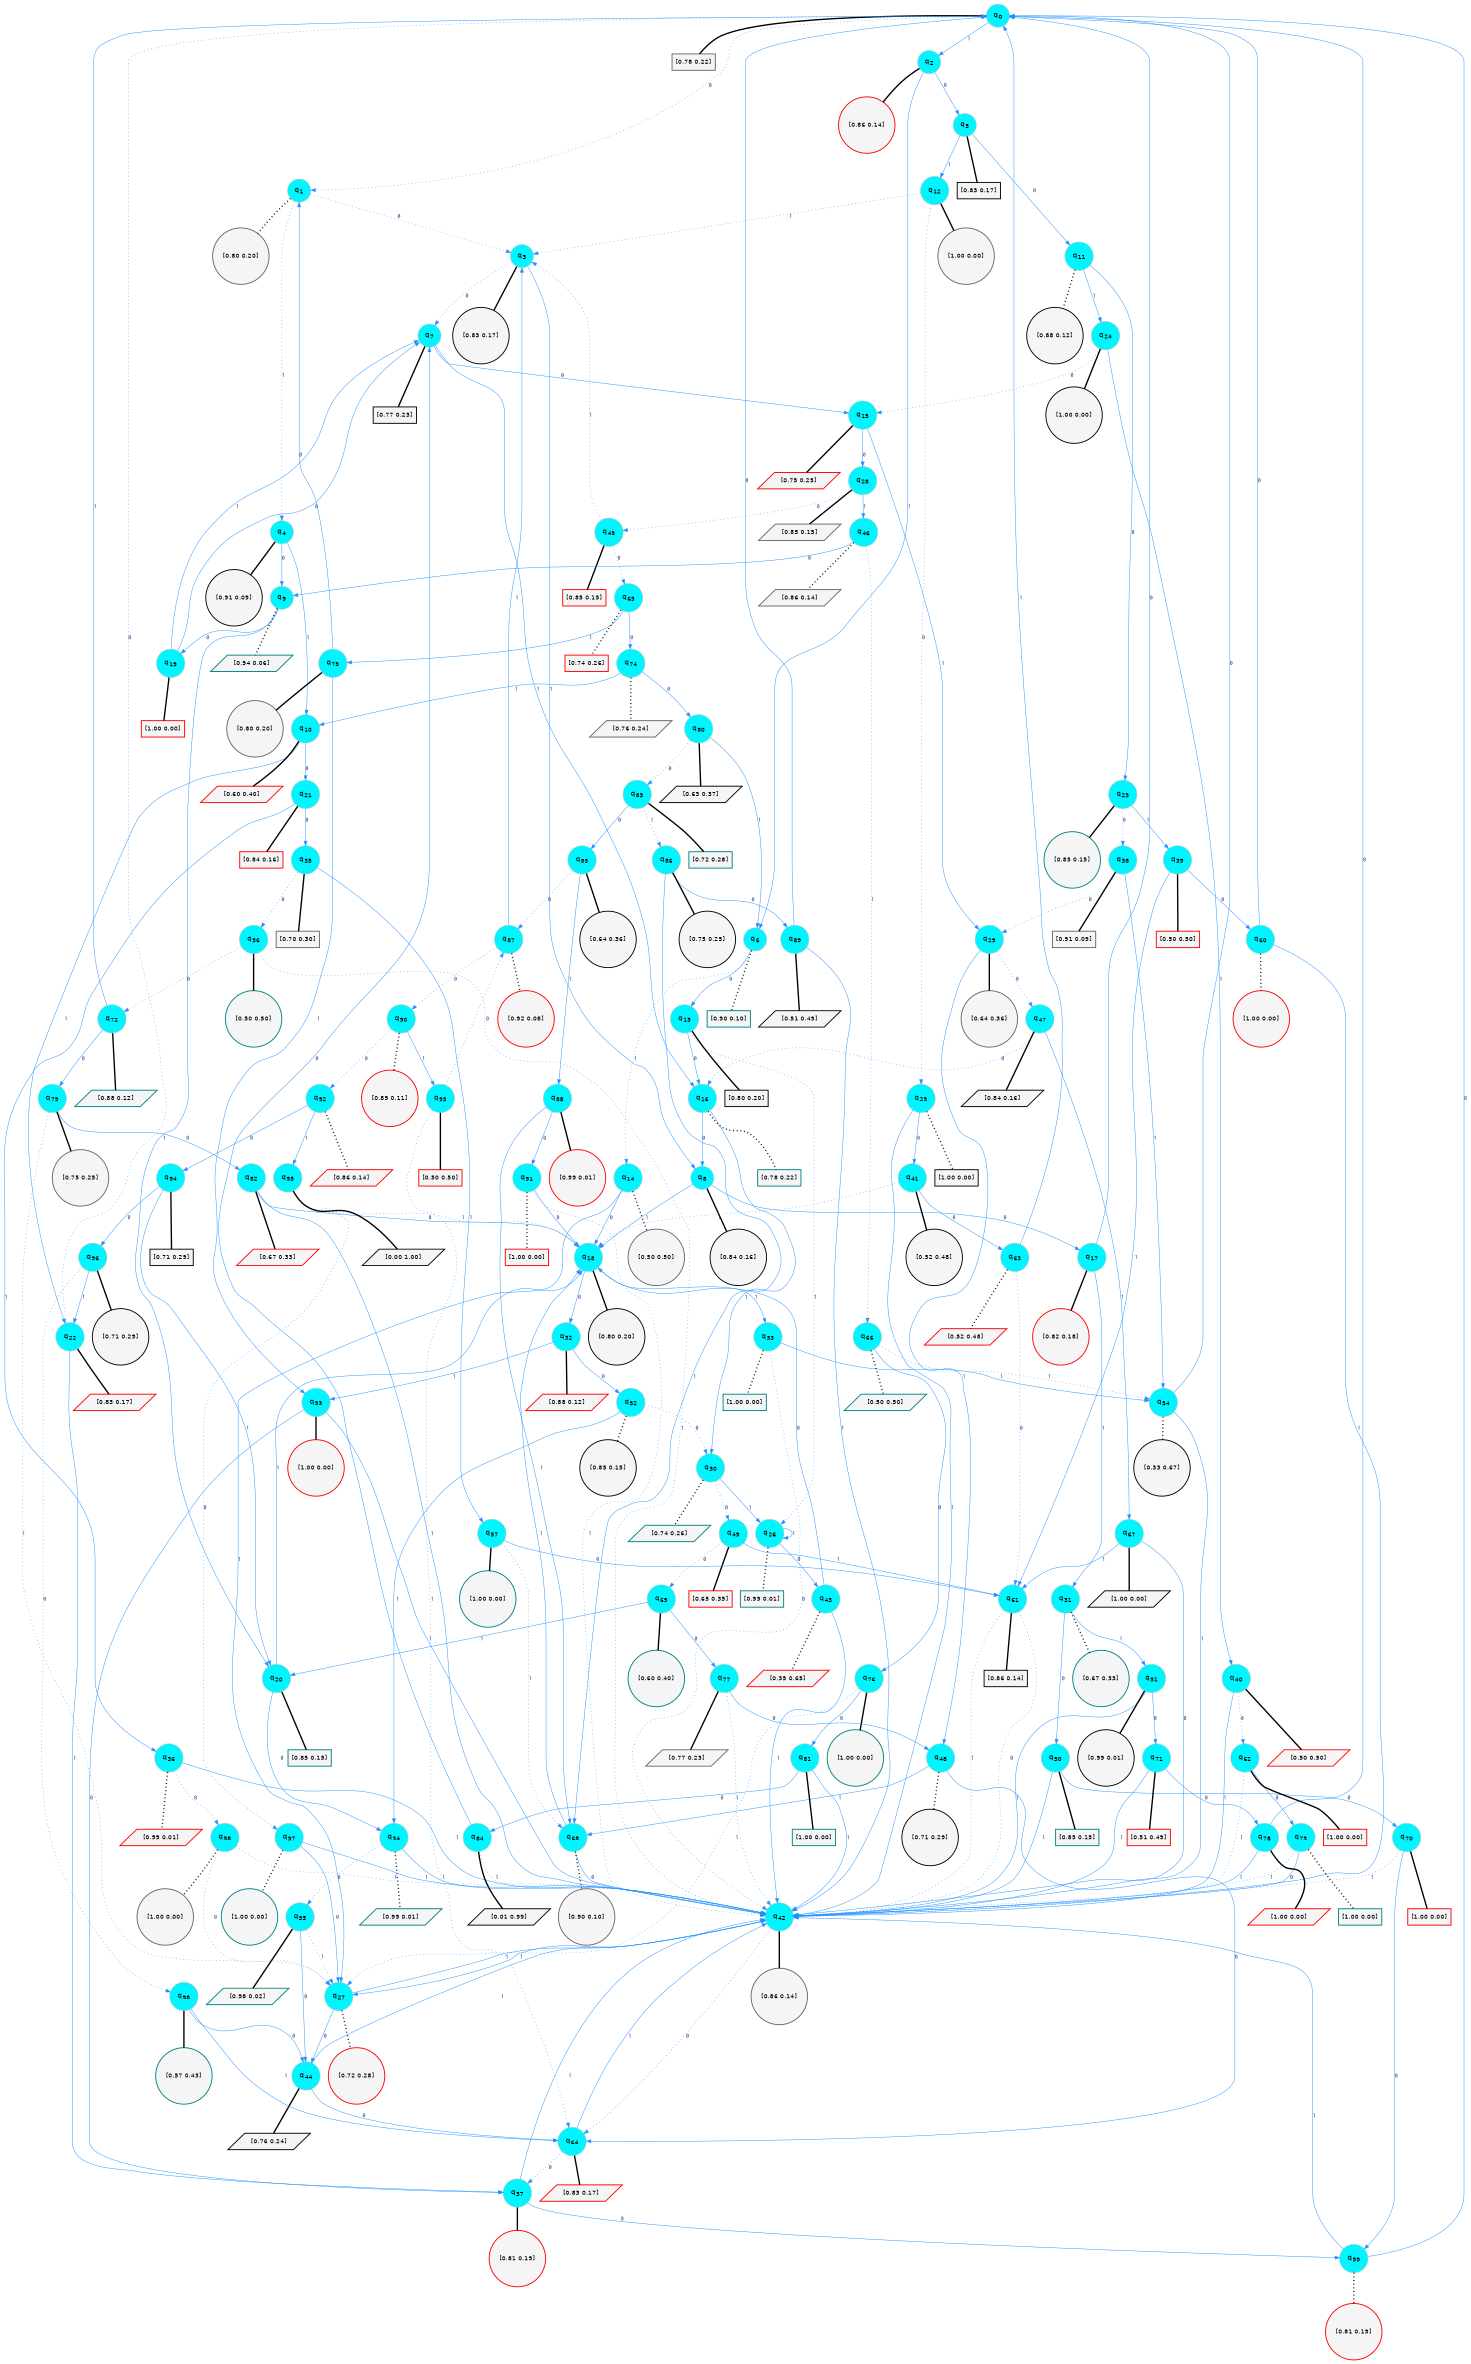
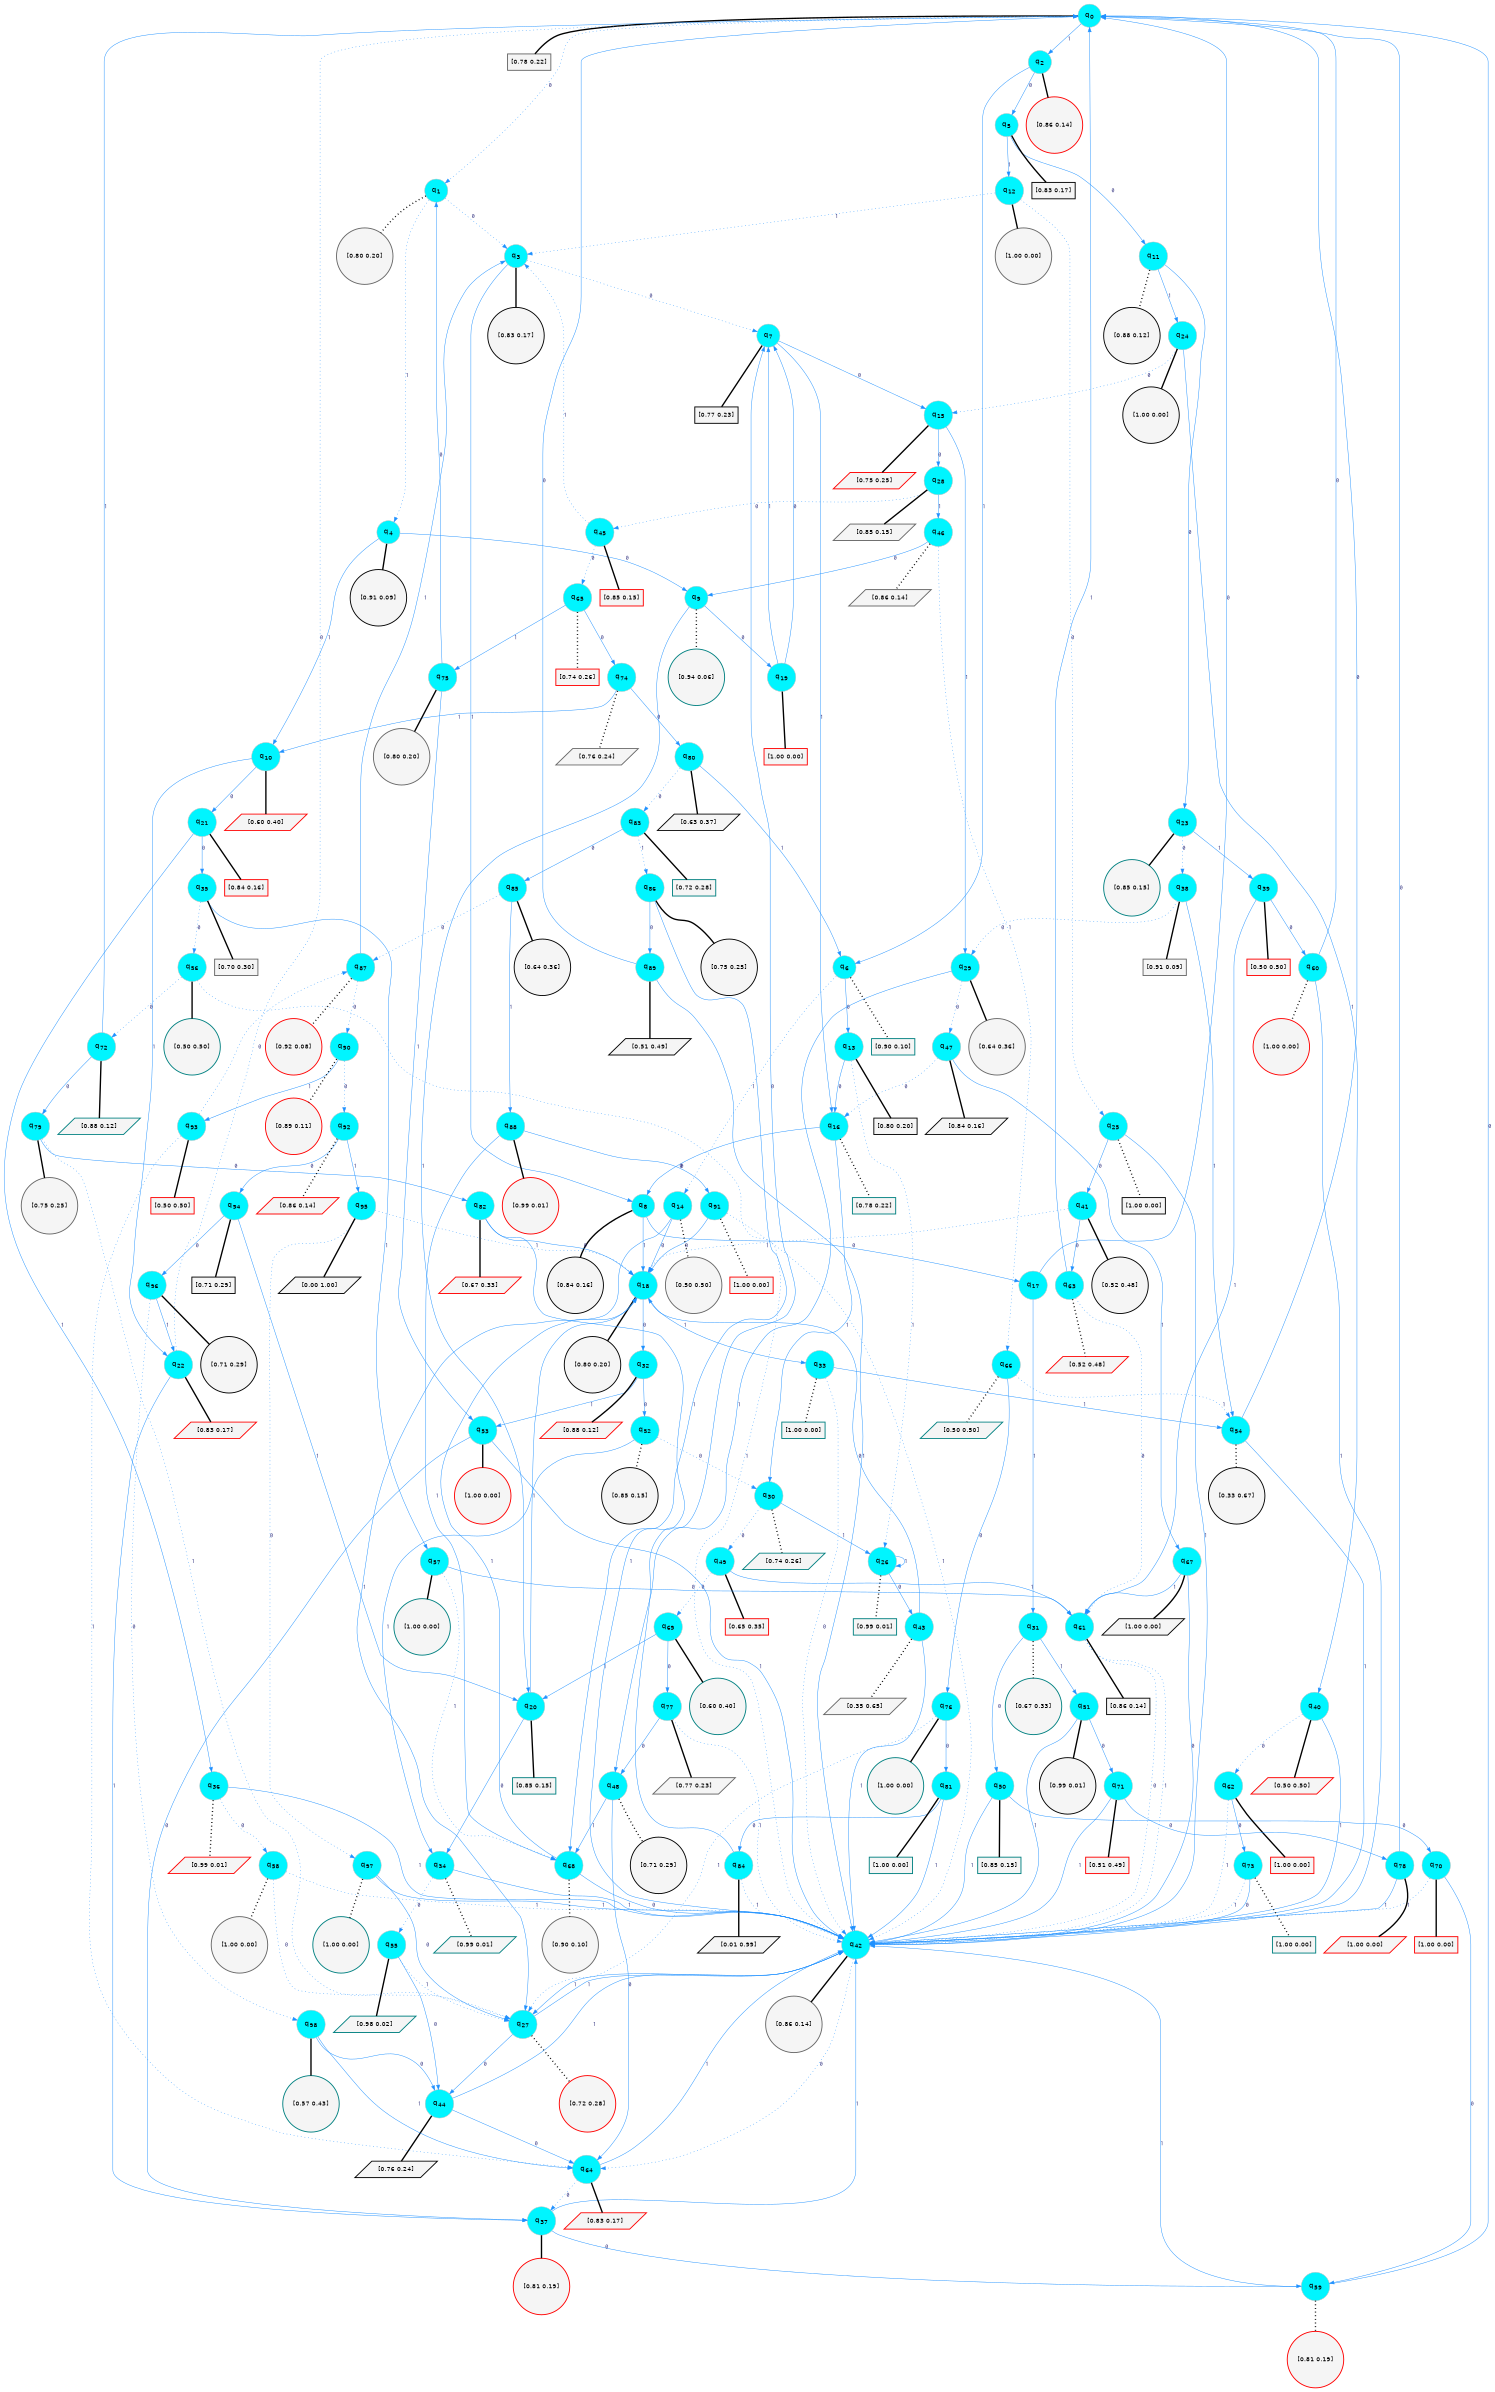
node "[0.94 0.06]": shape parallelogram -> circle
node "[0.82 0.18]": removed
node "[0.35 0.65]": color red -> gray40
